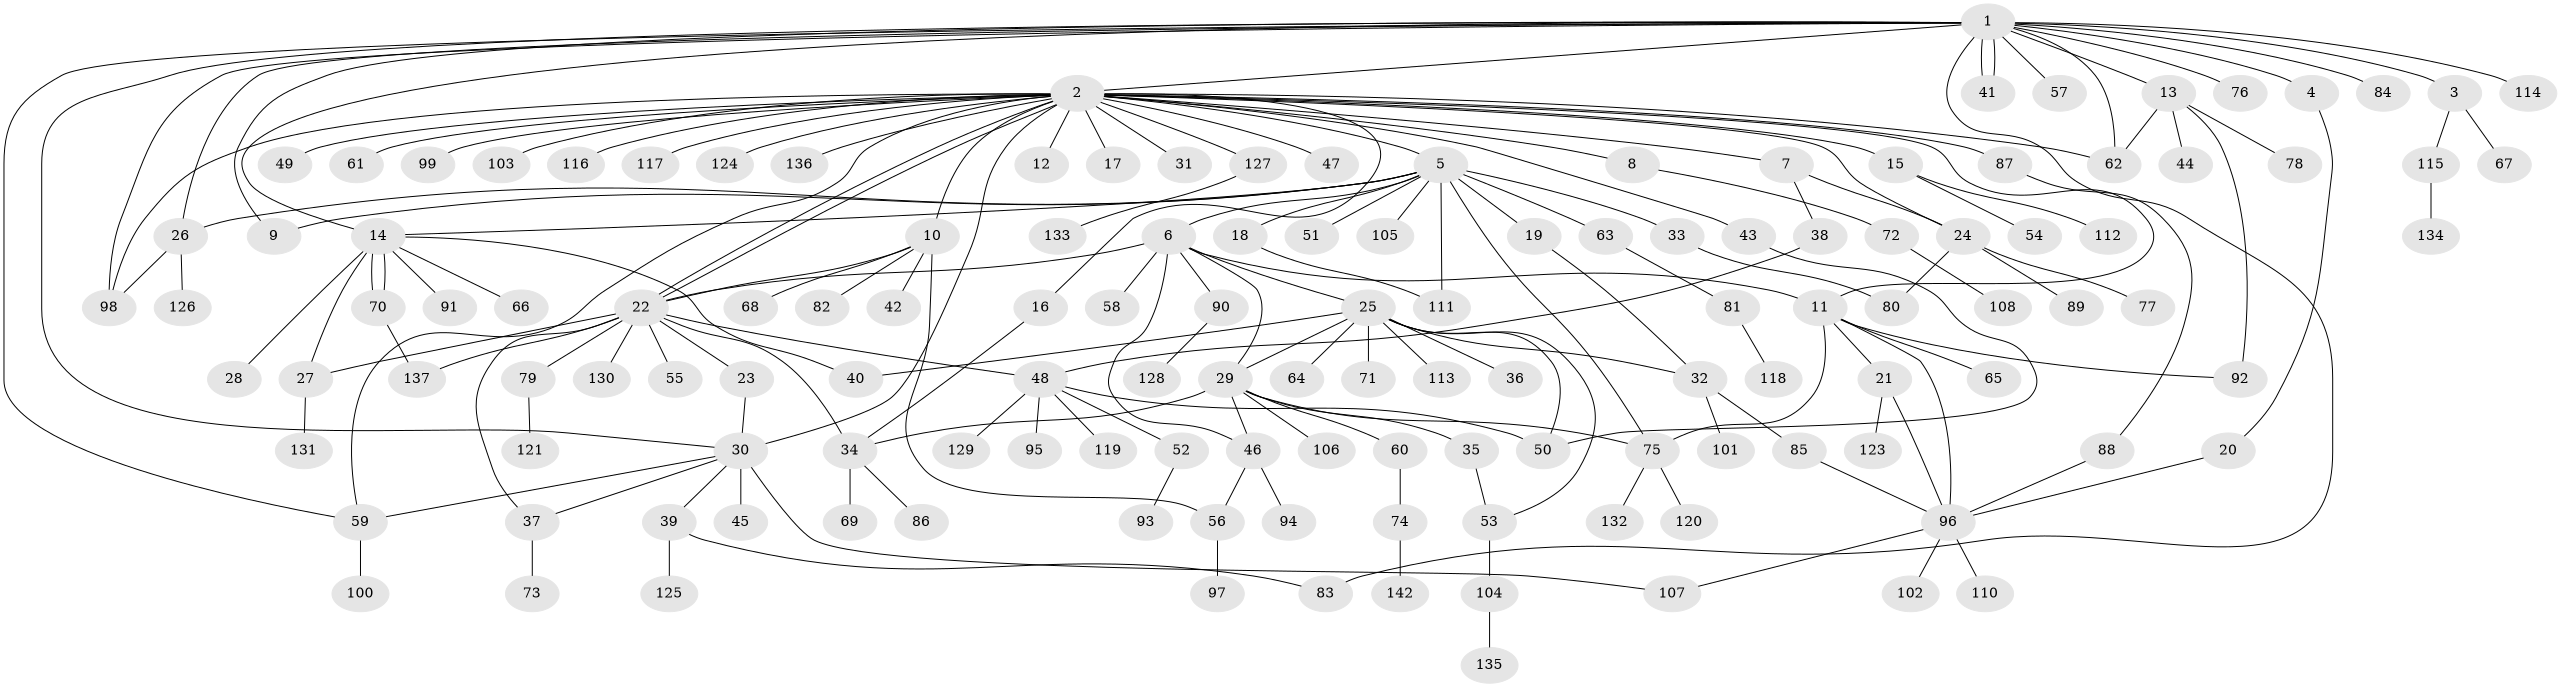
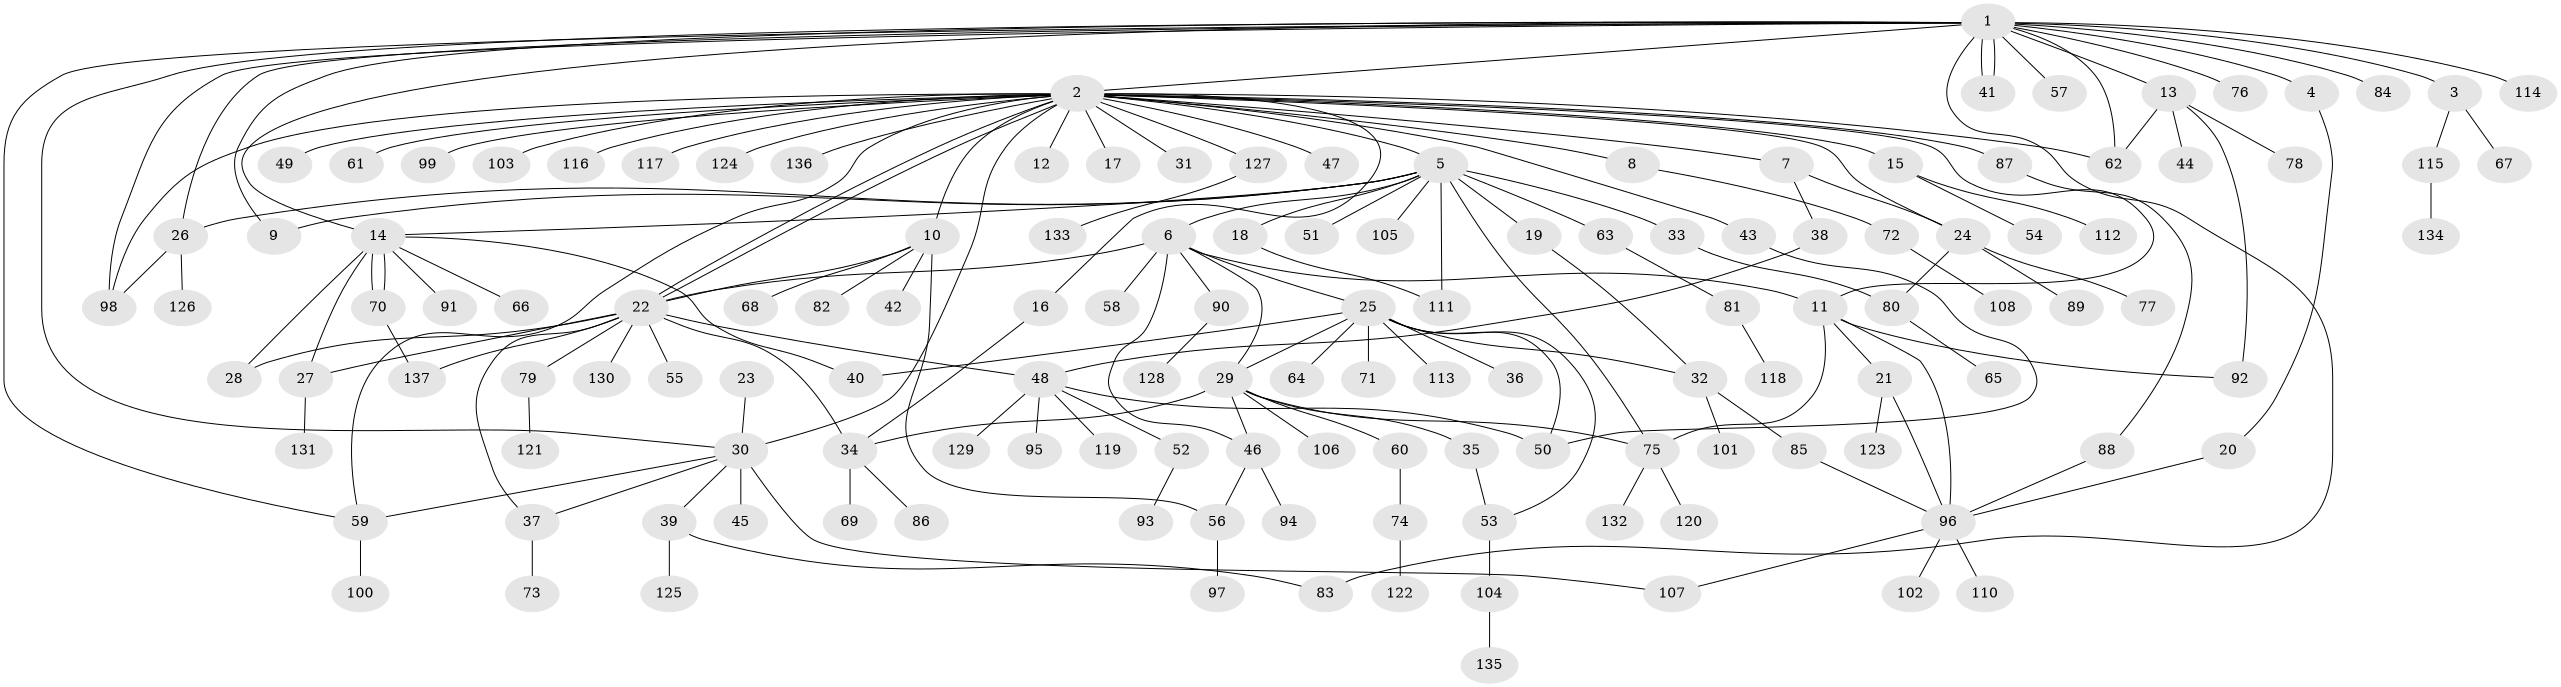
edge "22" -- "23": now "22" -- "28"
edge "11" -- "65": now "80" -- "65"
node "142": label "142" -> "122"
